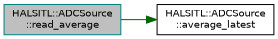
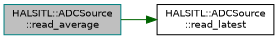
node "HALSITL::ADCSource ::average_latest": label "HALSITL::ADCSource ::average_latest" -> "HALSITL::ADCSource ::read_latest"
